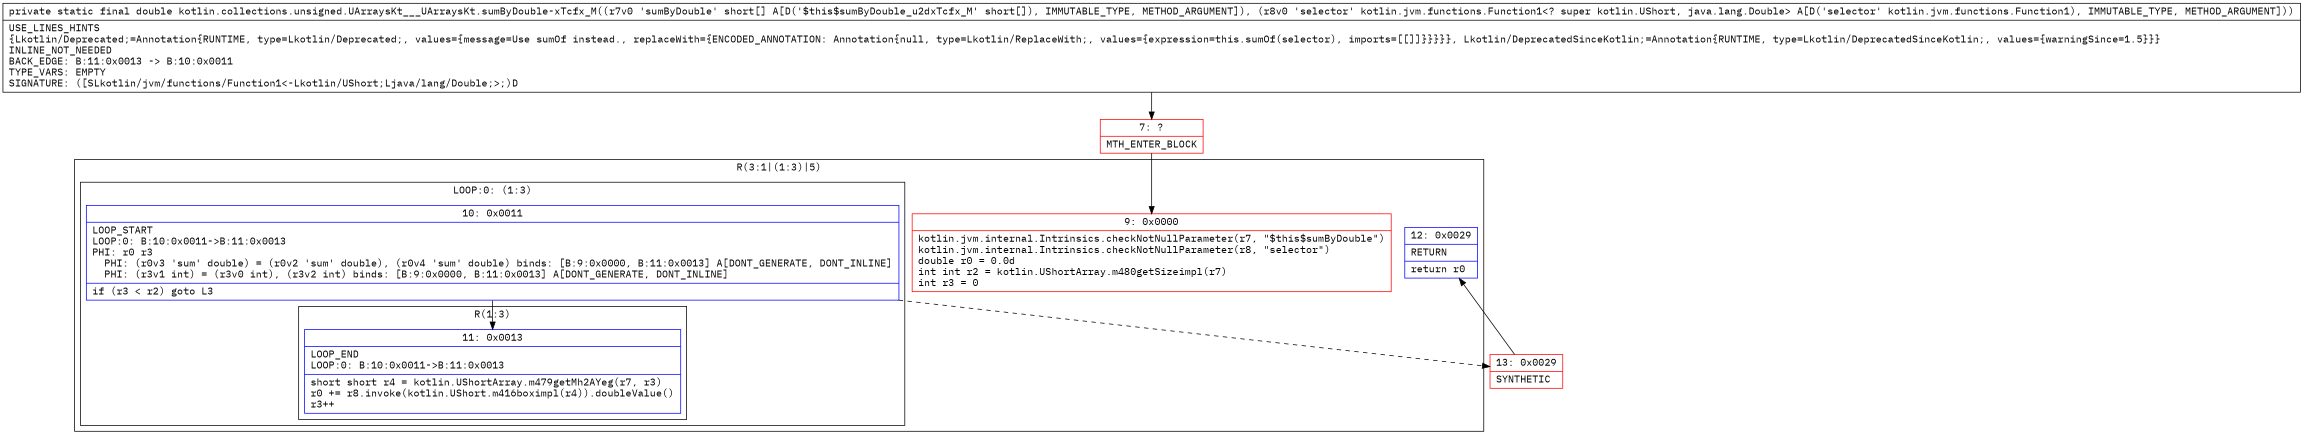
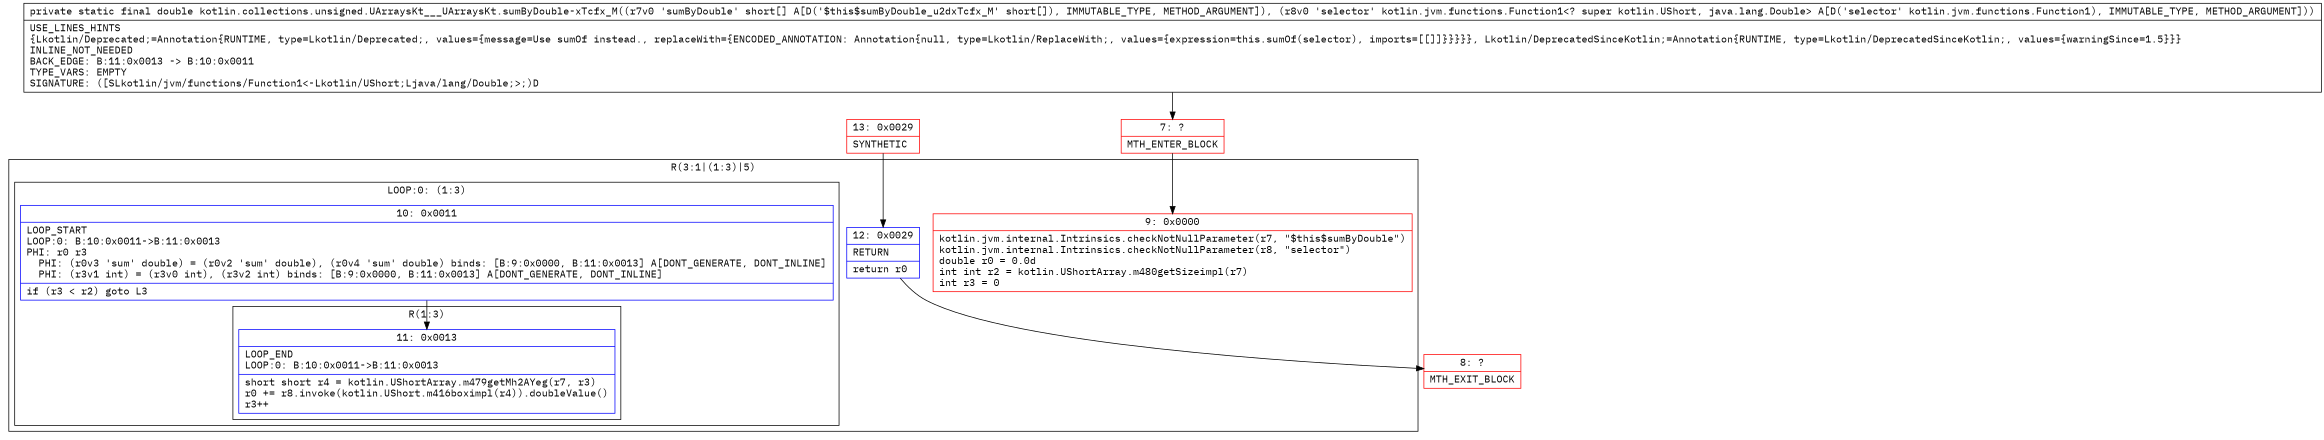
edge "10: 0x0011" -> "13: 0x0029": removed
node "8: ?": added
